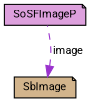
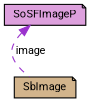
edge "SoSFImageP" -> "SbImage": reversed
